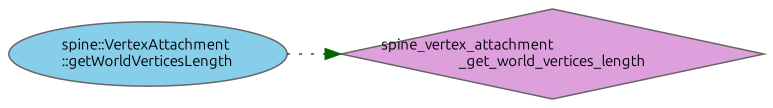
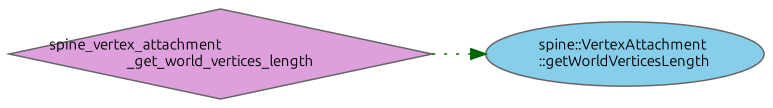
edge "spine::VertexAttachment ::getWorldVerticesLength" -> "spine_vertex_attachment _get_world_vertices_length": reversed
